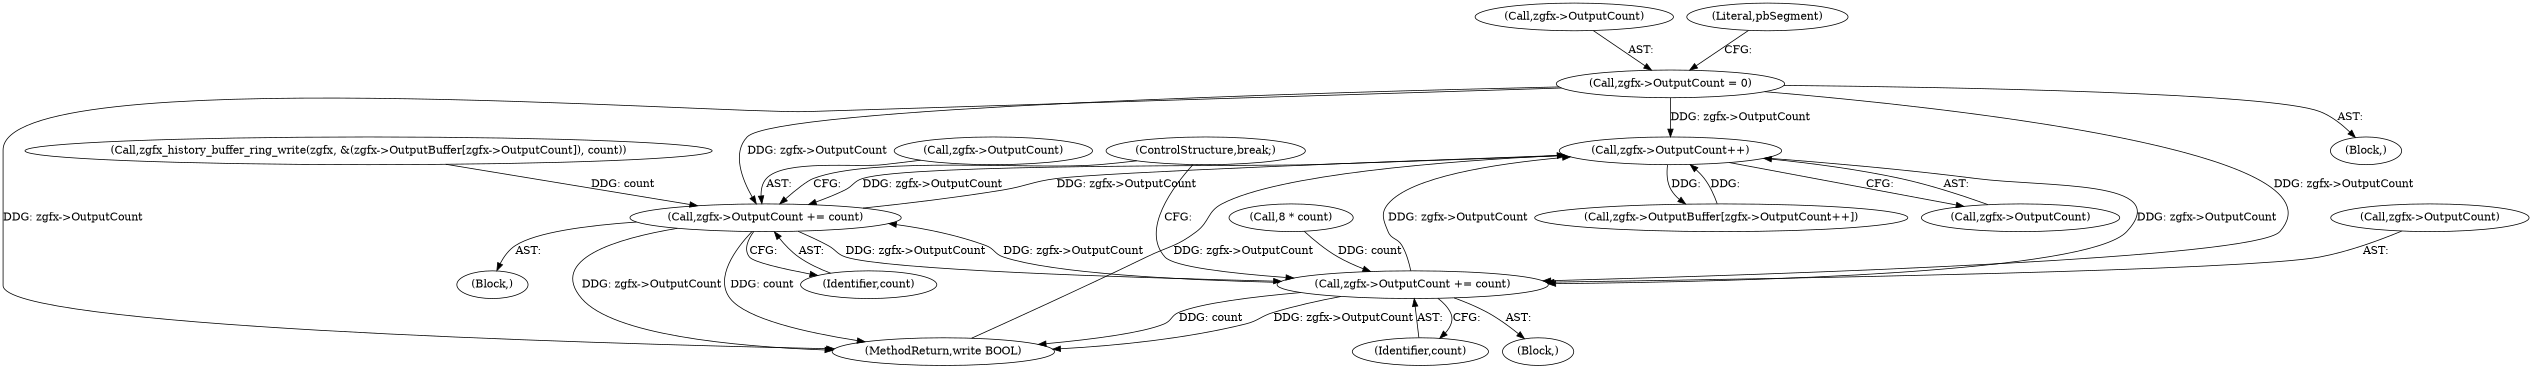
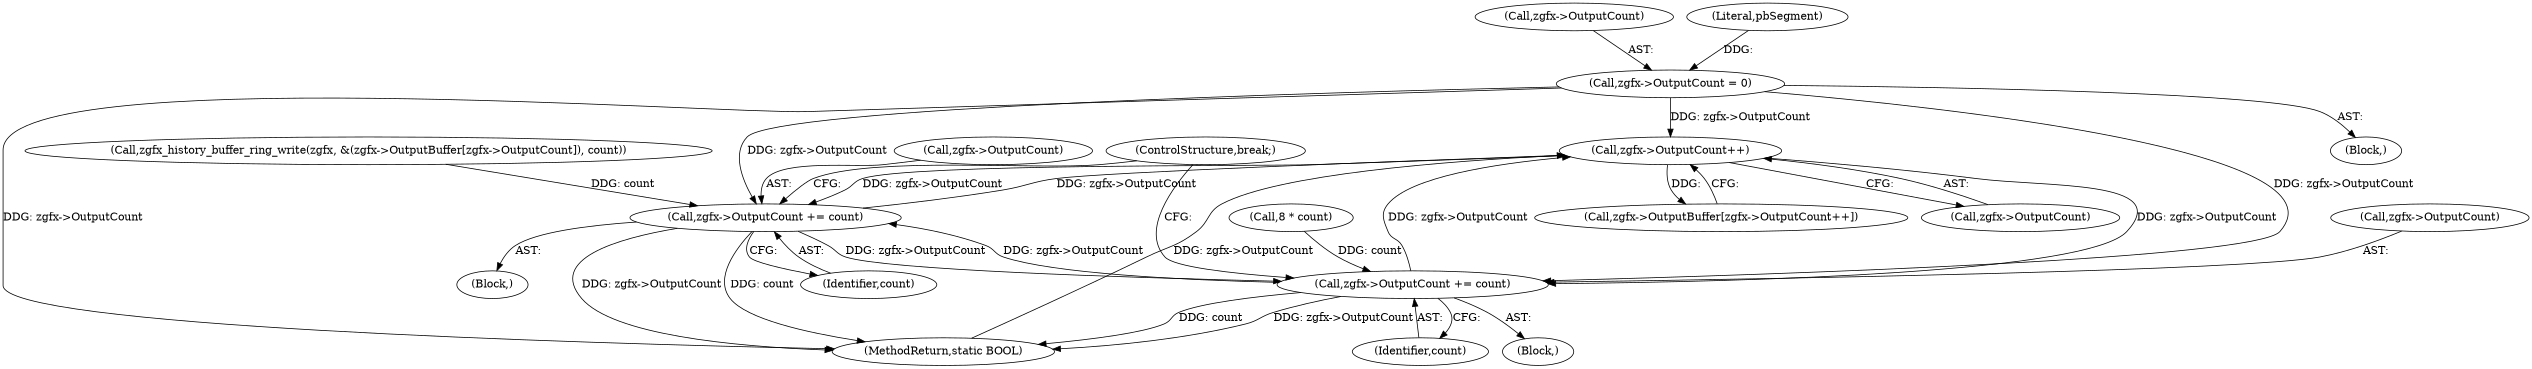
edge "(Literal,pbSegment)" -> "(Call,zgfx->OutputCount = 0)": label "CFG: " -> "DDG: "
edge "(Call,zgfx->OutputBuffer[zgfx->OutputCount++])" -> "(Call,zgfx->OutputCount++)": label "DDG: " -> "CFG: "
node "(MethodReturn,write BOOL)": label "(MethodReturn,write BOOL)" -> "(MethodReturn,static BOOL)"
